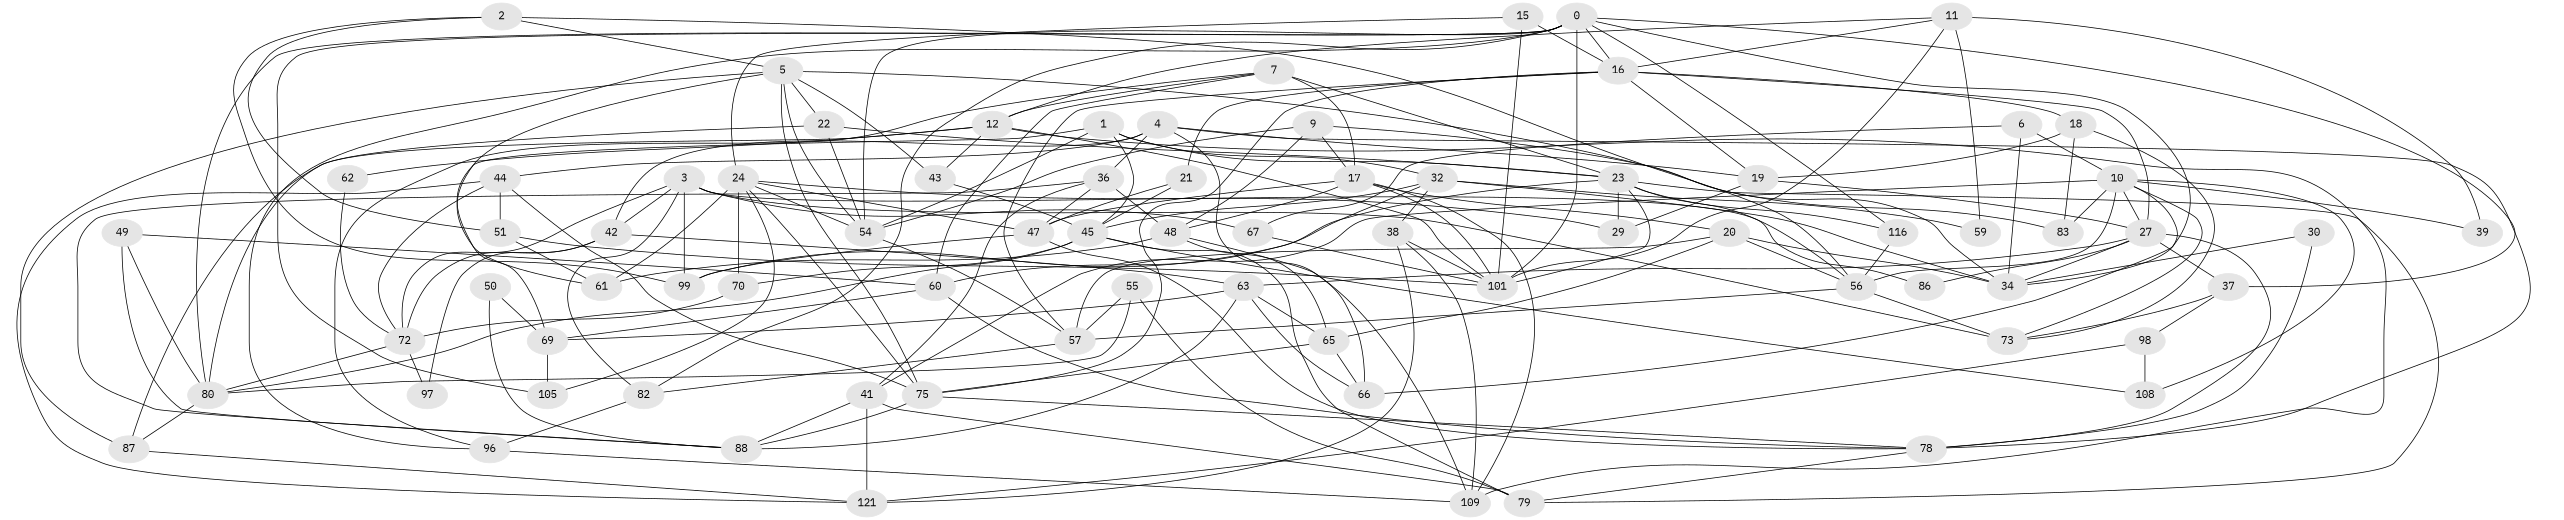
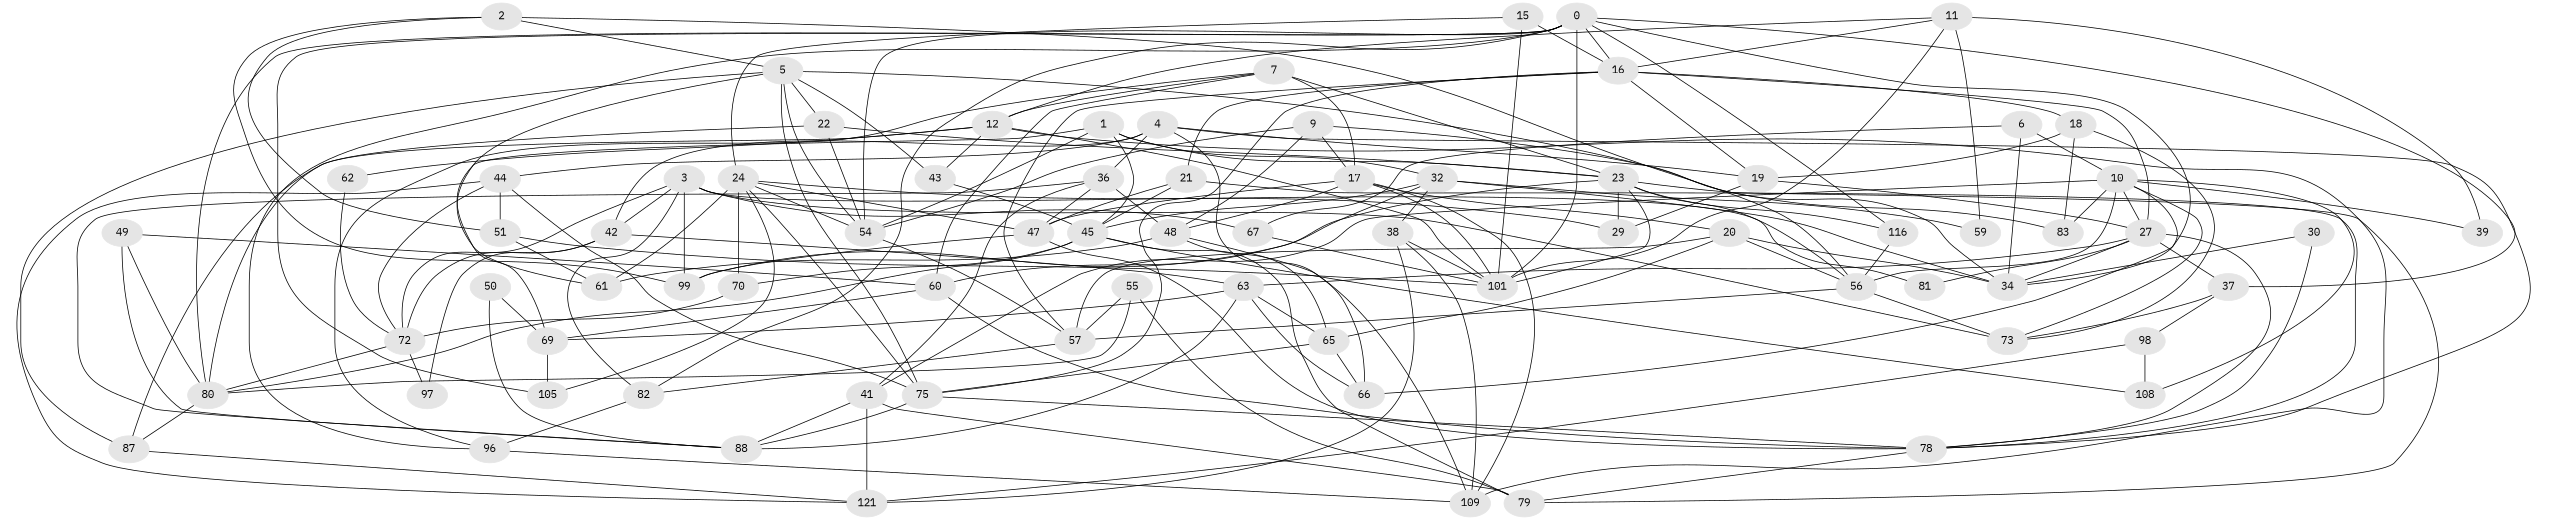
edge "21" -- "78": added
node "86": label "86" -> "81"
